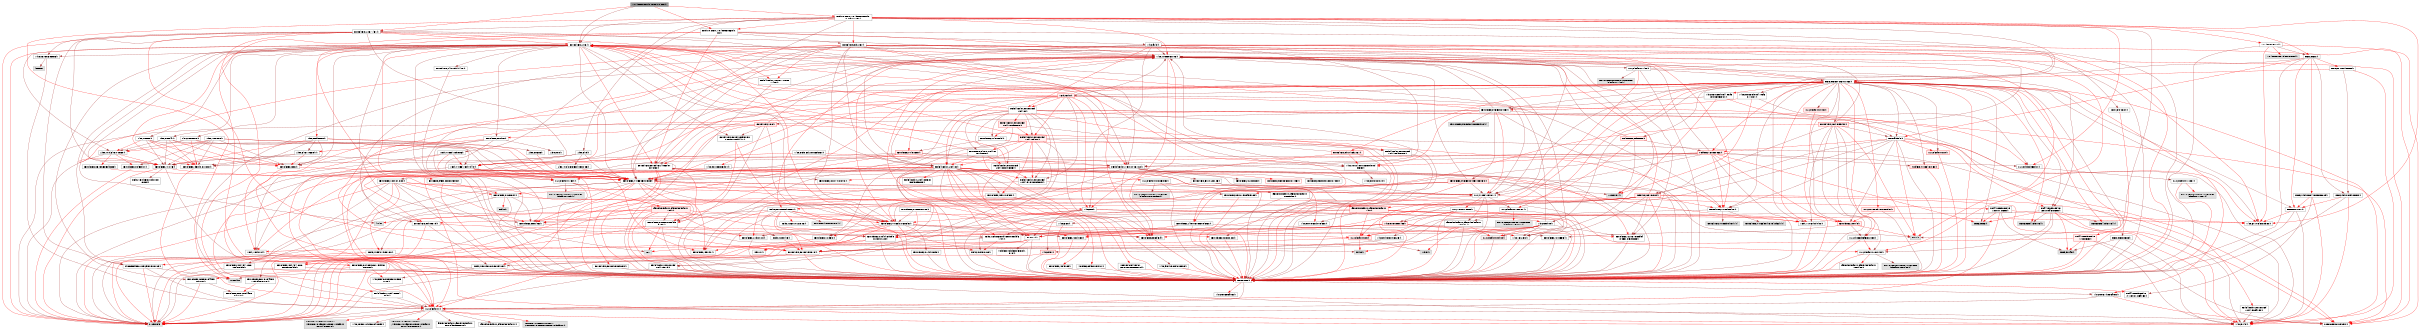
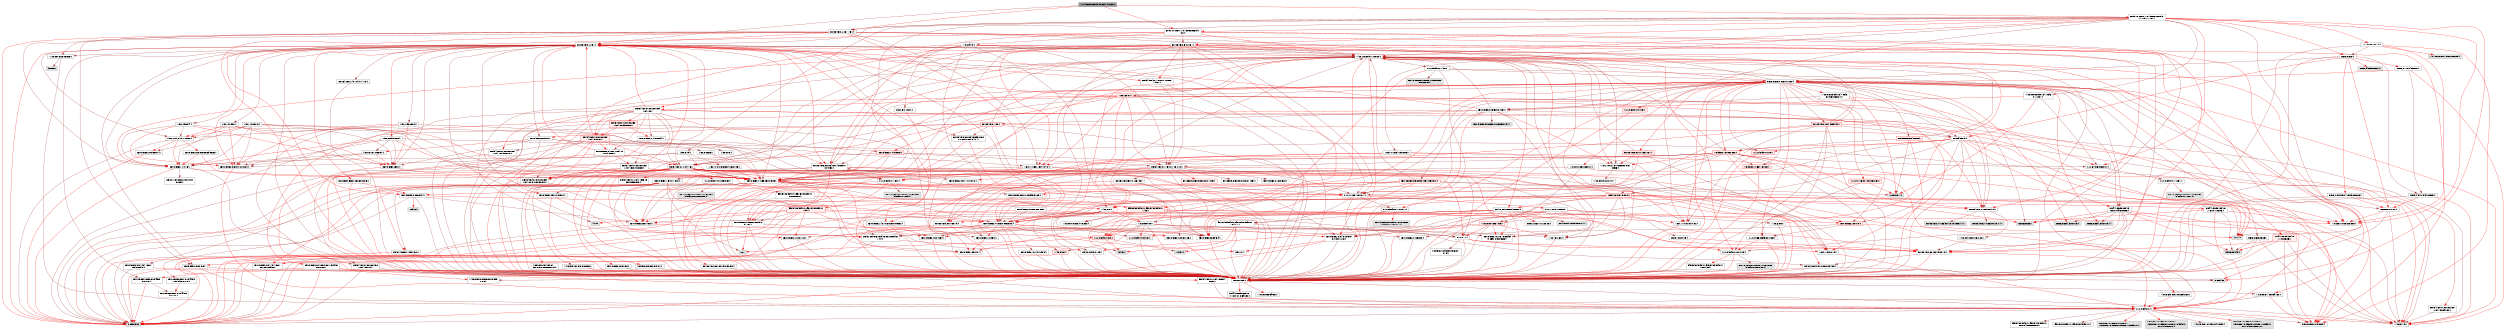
node "Misc/IsUECoreType.h": label "Misc/IsUECoreType.h" -> "Misc/AssertionMacros.h"
node "Stats/GlobalStats.inl": added
node "COMPILED_PLATFORM_HEADER (PlatformMisc.h)": label "COMPILED_PLATFORM_HEADER (PlatformMisc.h)" -> "COMPILED_PLATFORM_HEADER (Delegate.h)"
edge "Templates/ReversePredicate.h" -> "Templates/Invoke.h": added
edge "Misc/DelayedAutoRegister.h" -> "Serialization/MemoryLayout.h": reversed
edge "HAL/LowLevelMemTracker.h" -> "Templates/Atomic.h": now "HAL/LowLevelMemTracker.h" -> "AutoRTFM.h"
node "ThreadSafeCounter/ElementType.h": label "ThreadSafeCounter/ElementType.h" -> "Traits/ElementType.h"
edge "Stats/HitchTrackingStatScope.h" -> "ProfilingDebugging /UMemoryDefines.h": now "Stats/HitchTrackingStatScope.h" -> "CoreTypes.h"
